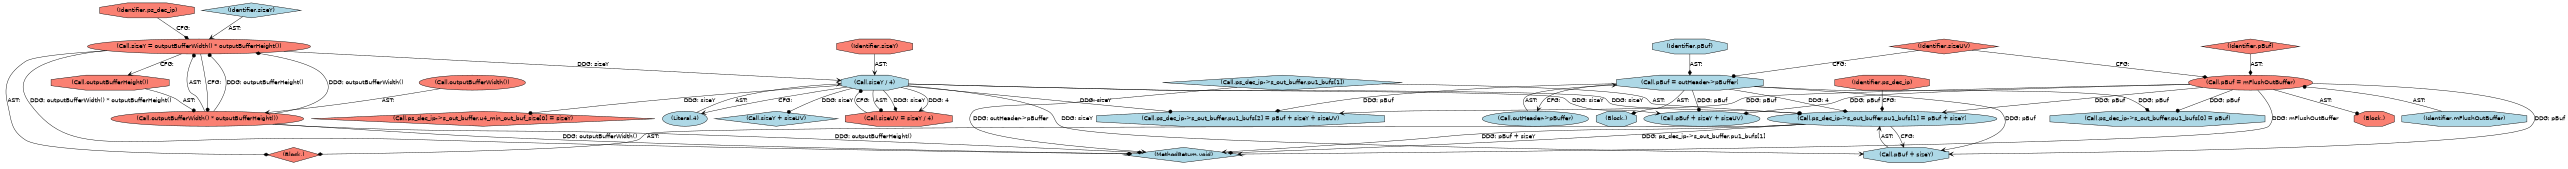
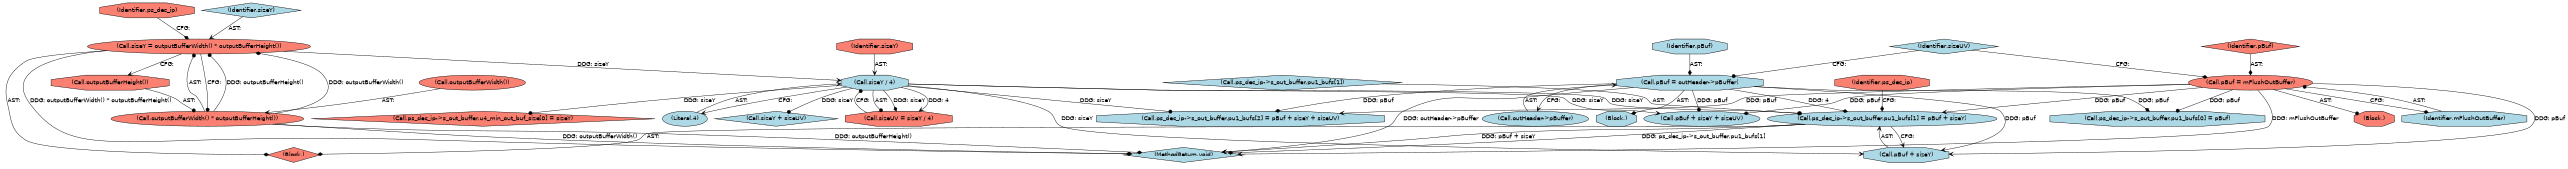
node "(Identifier,sizeUV)": fillcolor salmon -> lightblue
edge "(Call,pBuf = mFlushOutBuffer)" -> "(Identifier,mFlushOutBuffer)": added, label "CFG:"
edge "(Call,ps_dec_ip->s_out_buffer.pu1_bufs[1])" -> "(MethodReturn,void)": now "(Call,pBuf = outHeader->pBuffer)" -> "(MethodReturn,void)"
